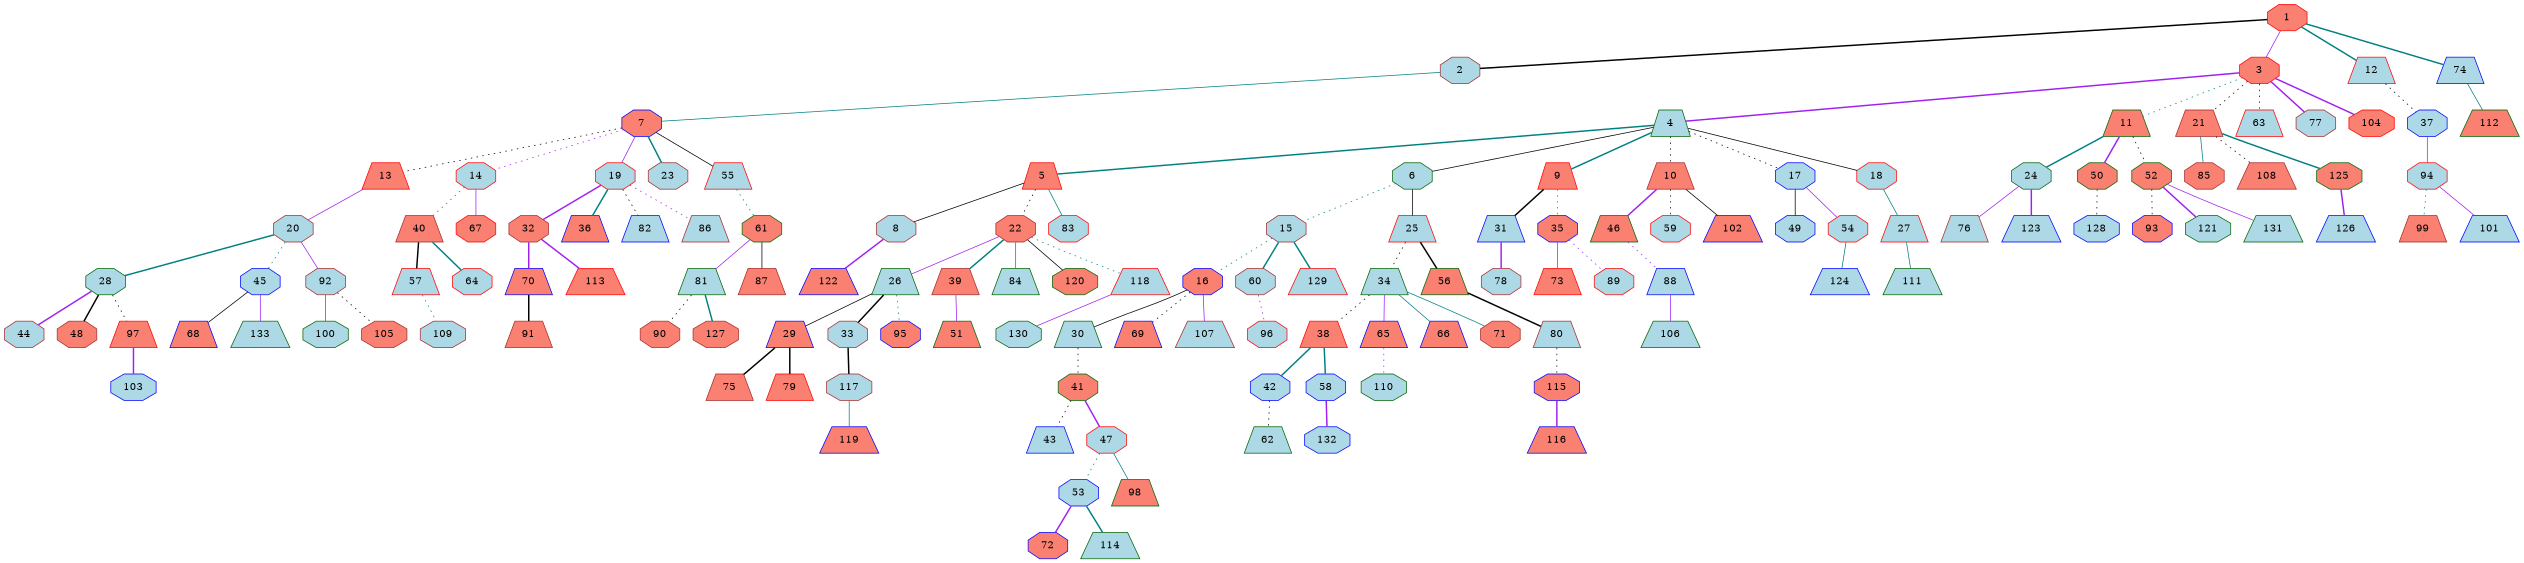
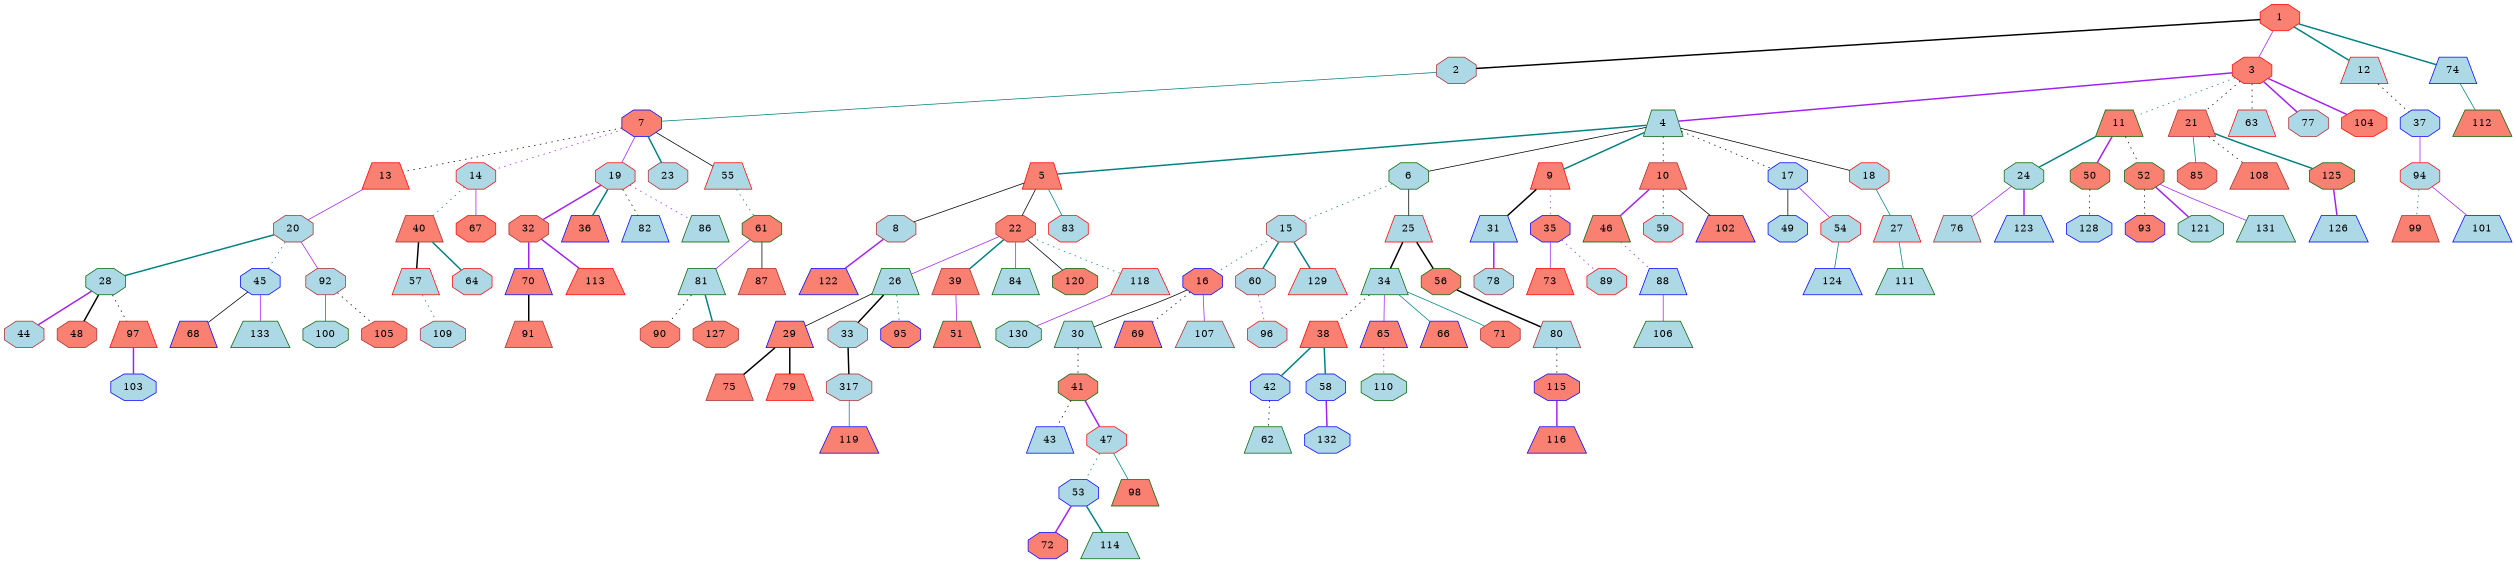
edge "5" -- "22": style dotted -> solid
node "86": color brown -> darkgreen
edge "25" -- "34": style dotted -> bold
node "56": shape trapezium -> octagon
node "117": label "117" -> "317"
